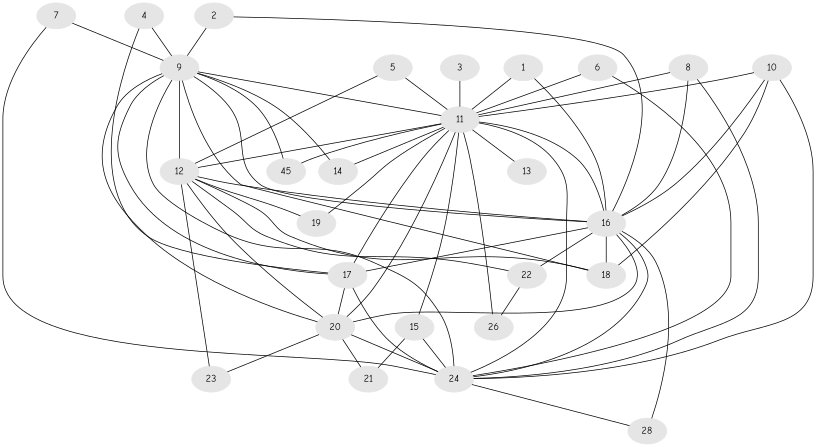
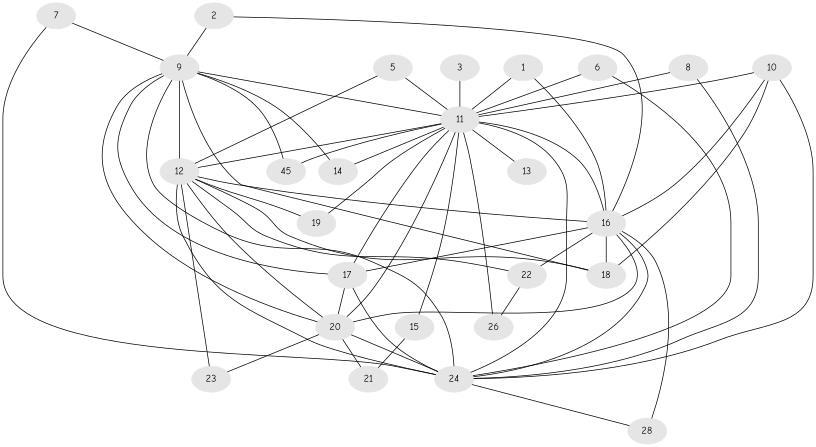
node "4": removed
edge "8" -- "16": removed
edge "9" -- "16": removed
edge "15" -- "24": now "12" -- "24"
